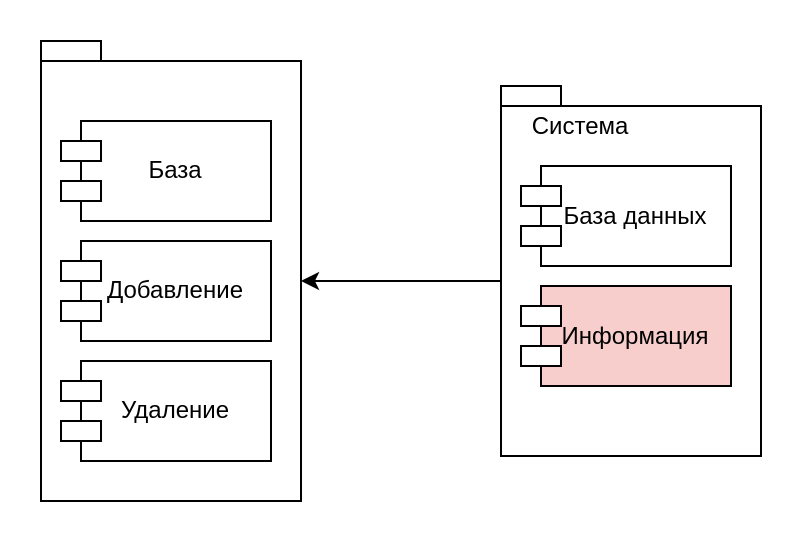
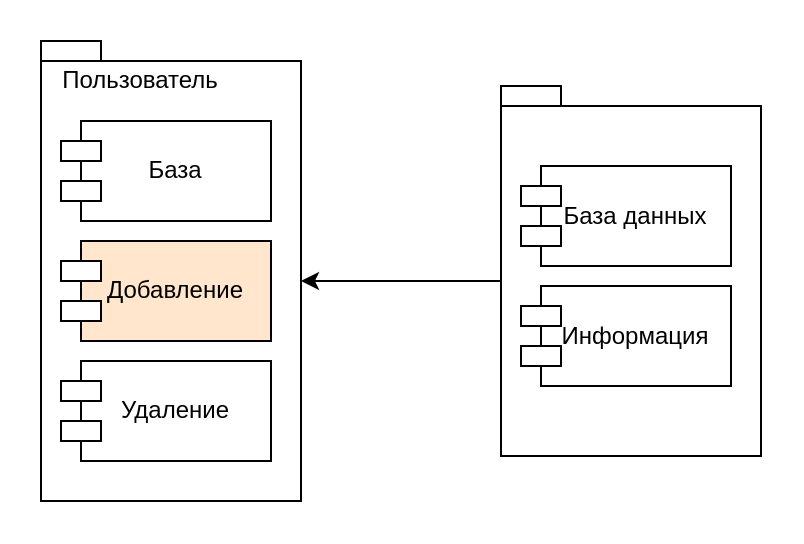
node "Пользователь": added
node "Система": removed
node "Добавление": fillcolor #ffffff -> #ffe6cc
node "Информация": fillcolor #f8cecc -> #ffffff
